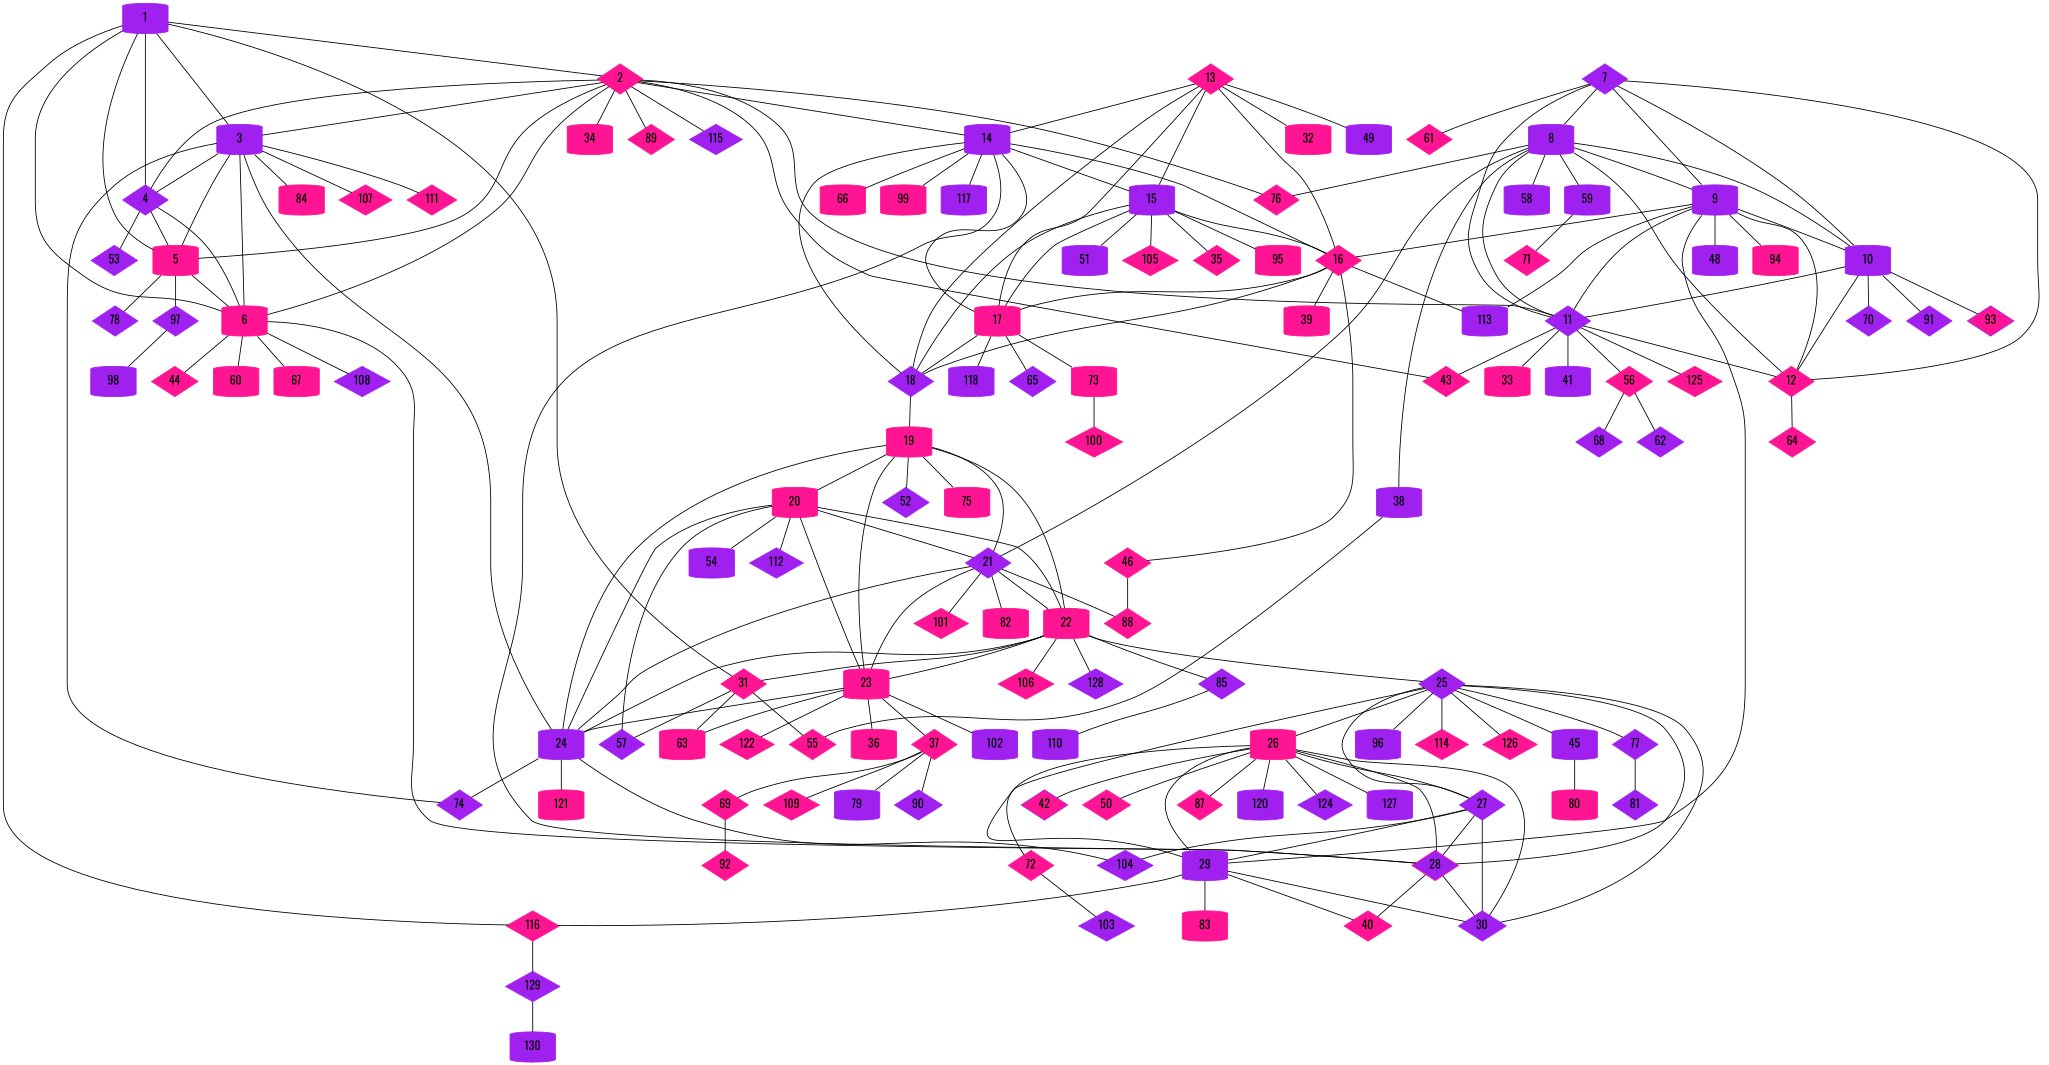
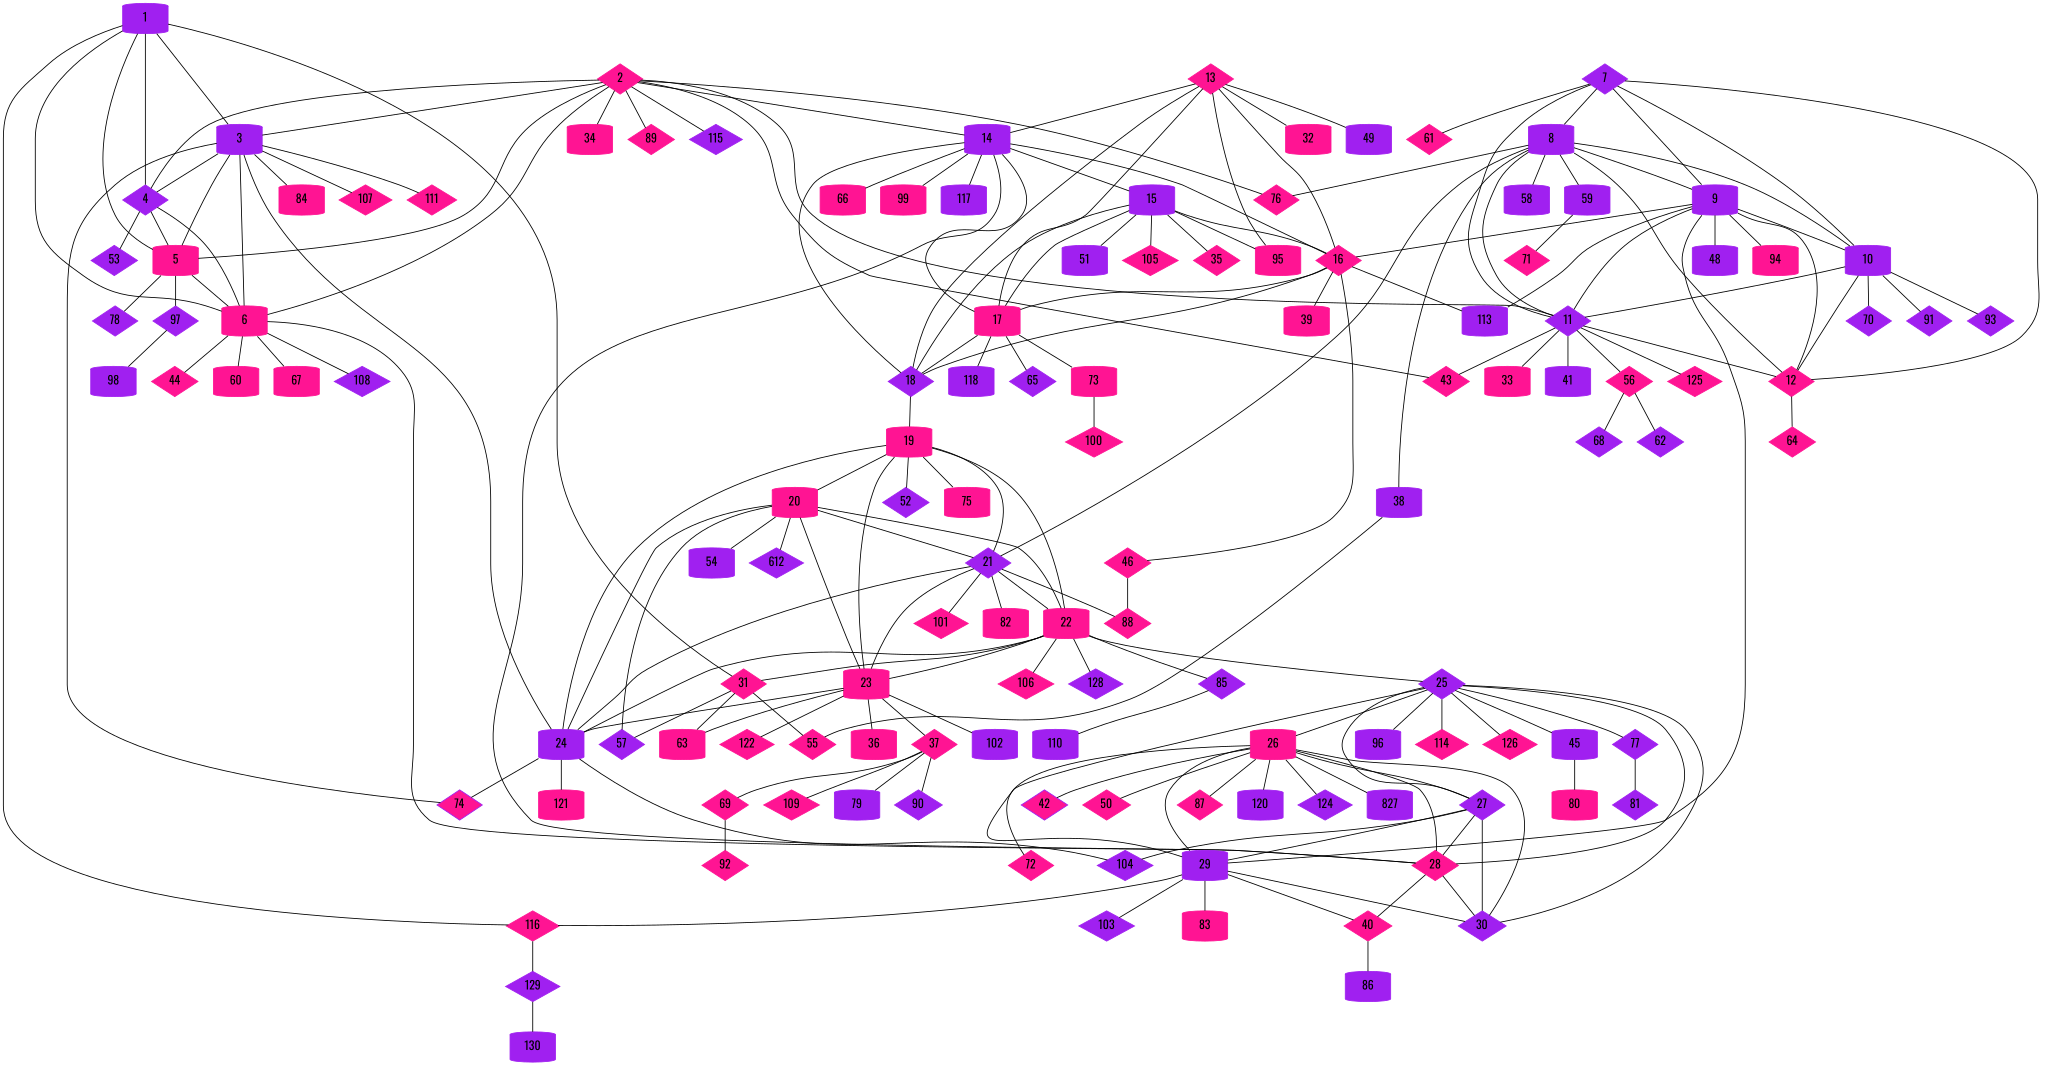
edge "1" -- "2": removed
edge "13" -- "15": now "13" -- "95"
node "93": fillcolor deeppink -> purple
node "112": label "112" -> "612"
node "74": fillcolor purple -> deeppink
node "127": label "127" -> "827"
node "28": fillcolor purple -> deeppink
edge "72" -- "103": now "29" -- "103"
node "86": added
